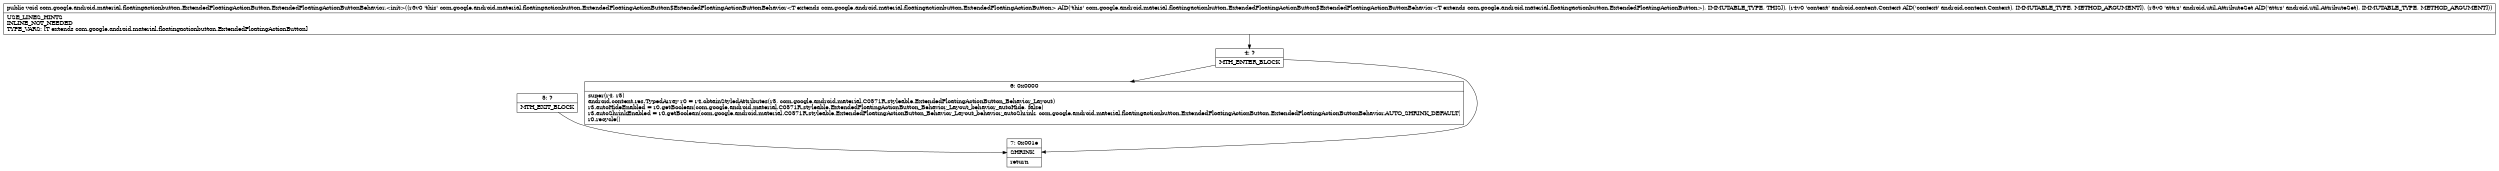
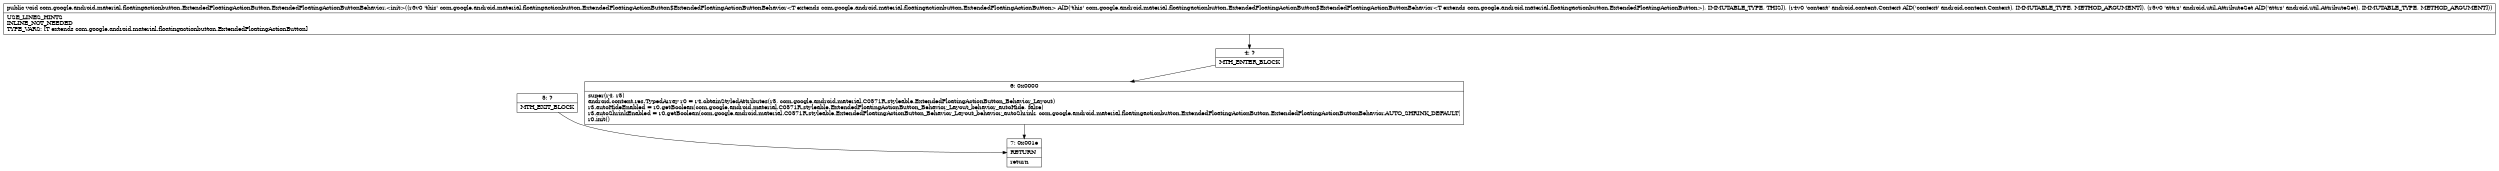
node "6: 0x0000": text "r0.recycle()" -> "r0.init()"
edge "4: ?" -> "7: 0x001e": now "6: 0x0000" -> "7: 0x001e"
node "7: 0x001e": text "SHRINK" -> "RETURN"
